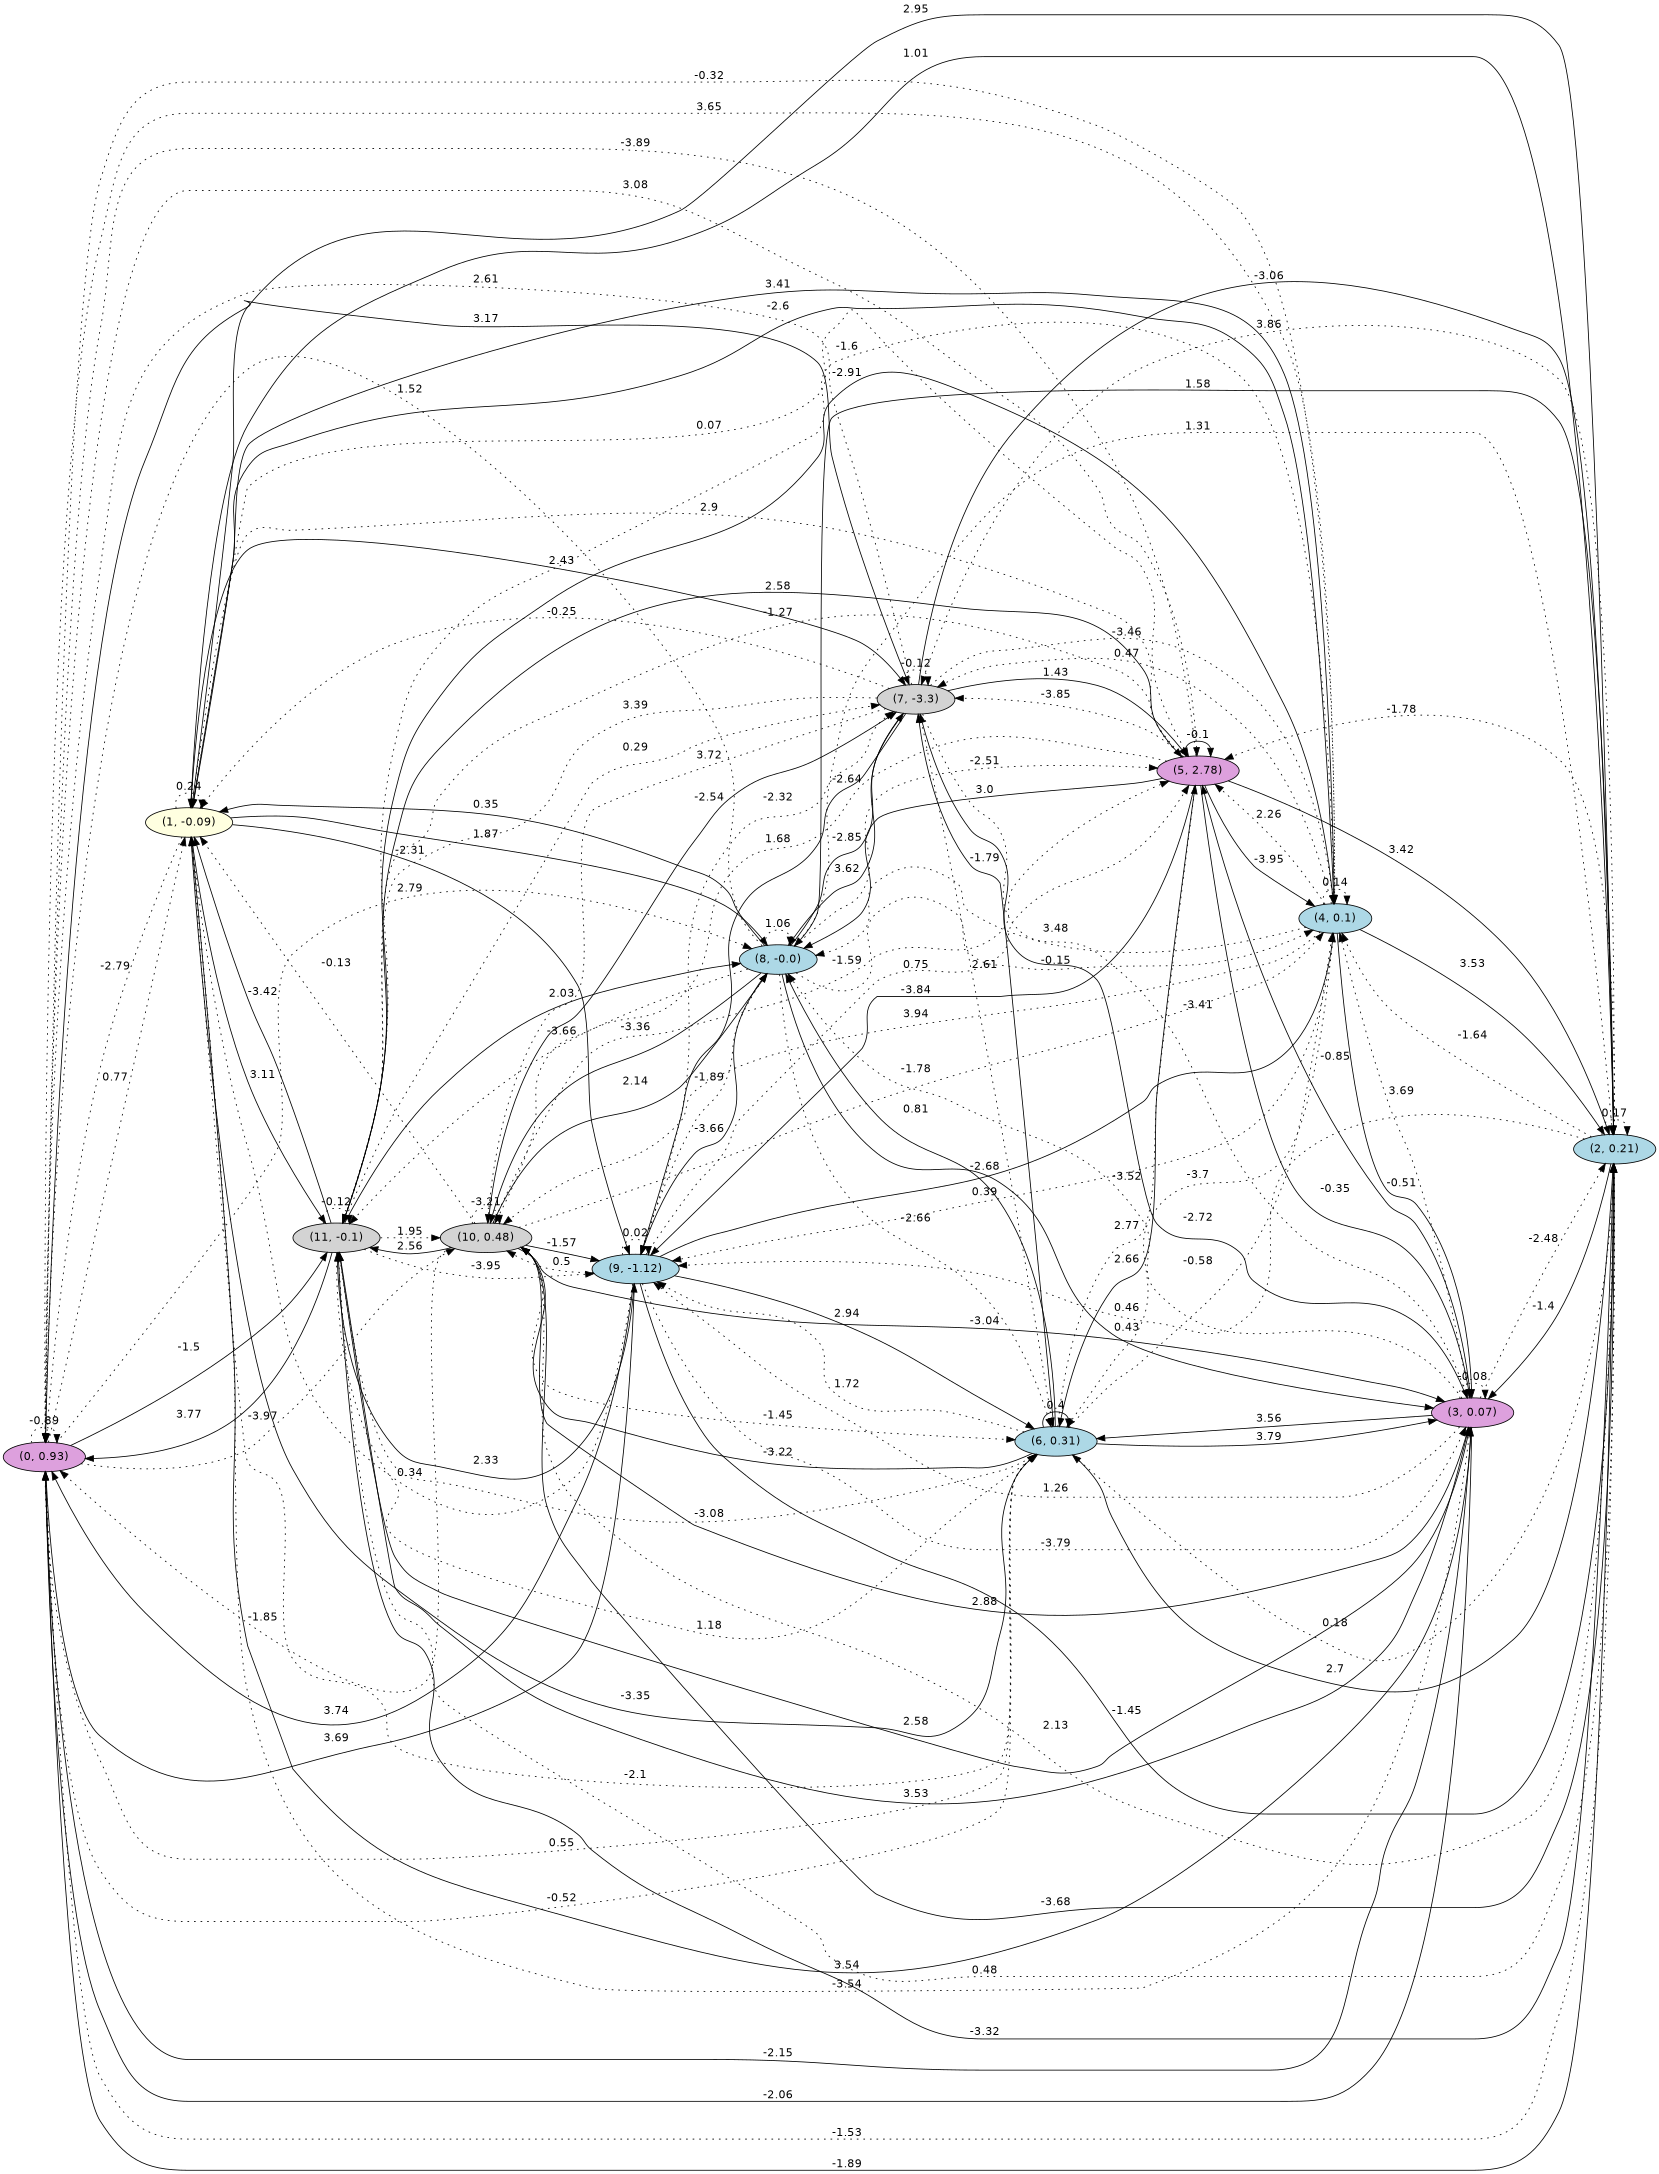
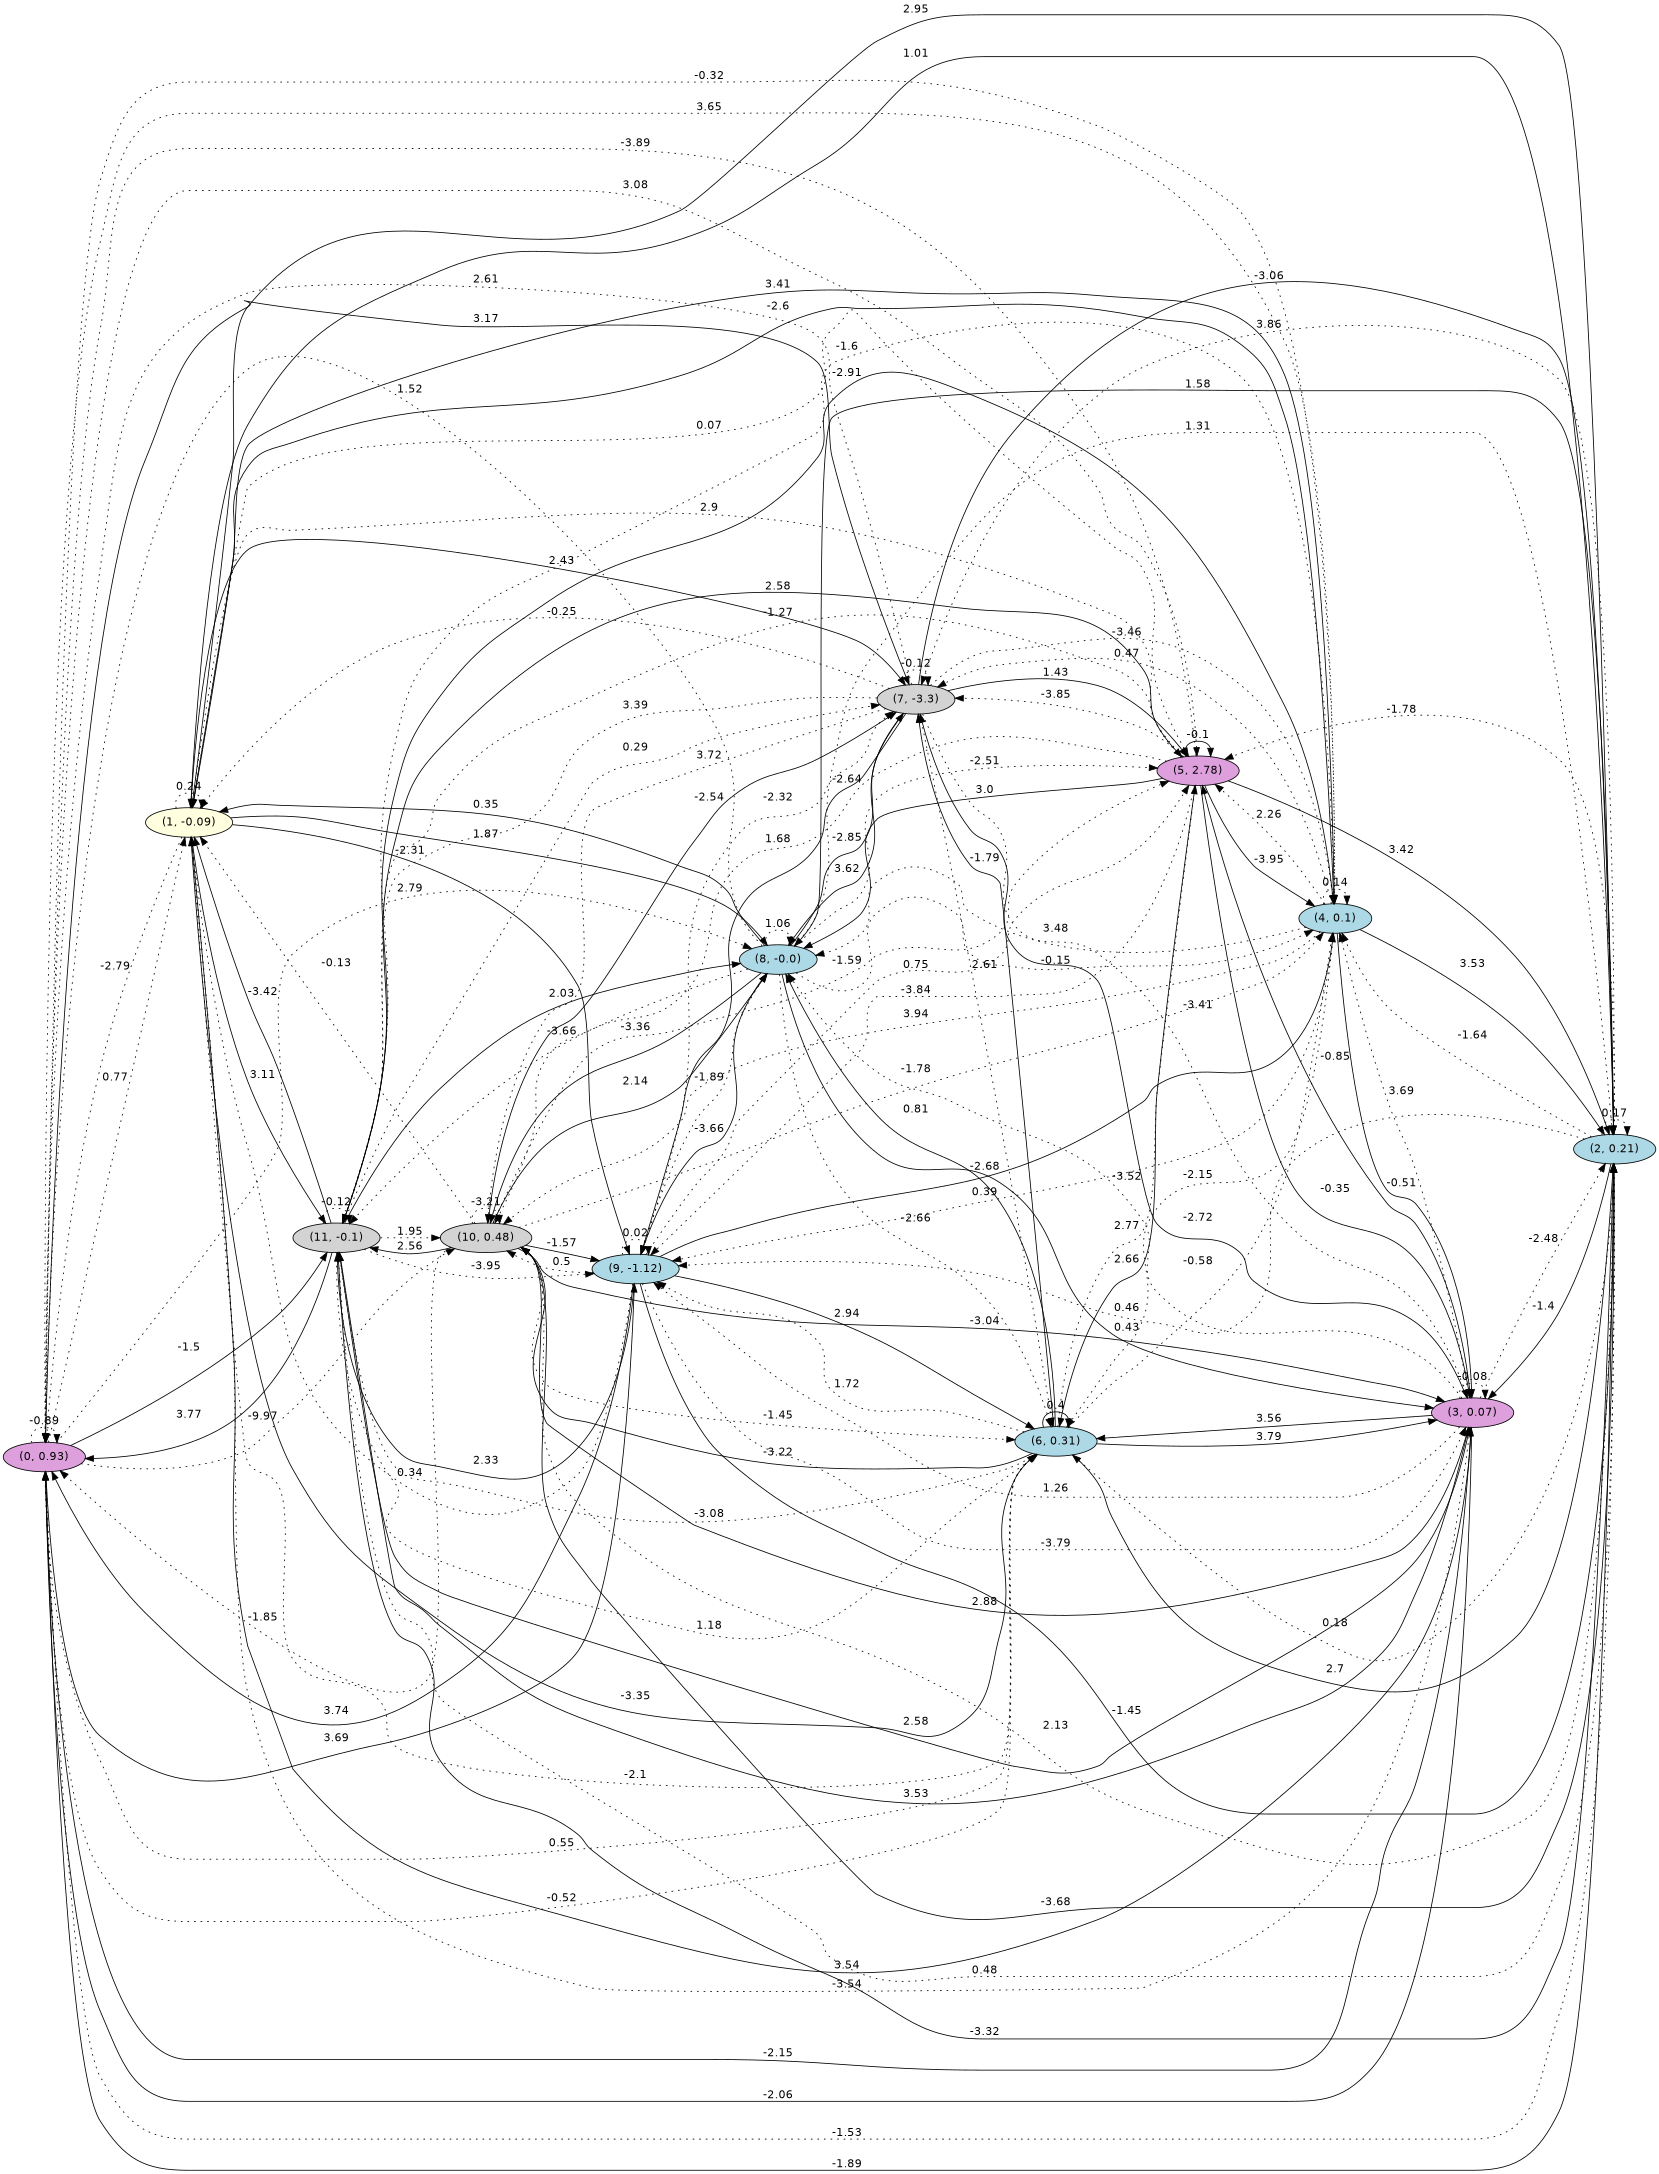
edge "(5, 2.78)" -> "(9, -1.12)": style solid -> dotted
edge "(4, 0.1)" -> "(6, 0.31)": label "-3.7" -> "-2.15"
edge "(0, 0.93)" -> "(10, 0.48)": label "-3.97" -> "-9.97"
